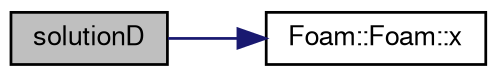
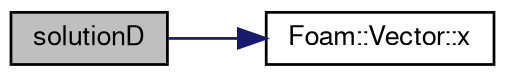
node "Foam::Foam::x": label "Foam::Foam::x" -> "Foam::Vector::x"
